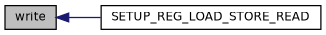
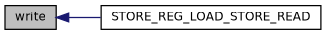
node "SETUP_REG_LOAD_STORE_READ": label "SETUP_REG_LOAD_STORE_READ" -> "STORE_REG_LOAD_STORE_READ"
